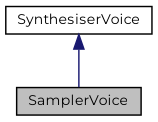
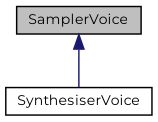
edge "SamplerVoice" -> "SynthesiserVoice": reversed
